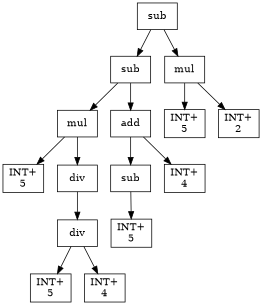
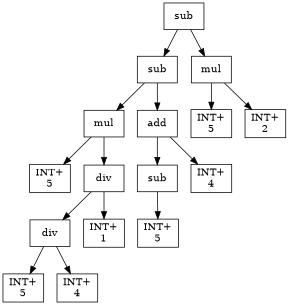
node "INT+ 1": added
